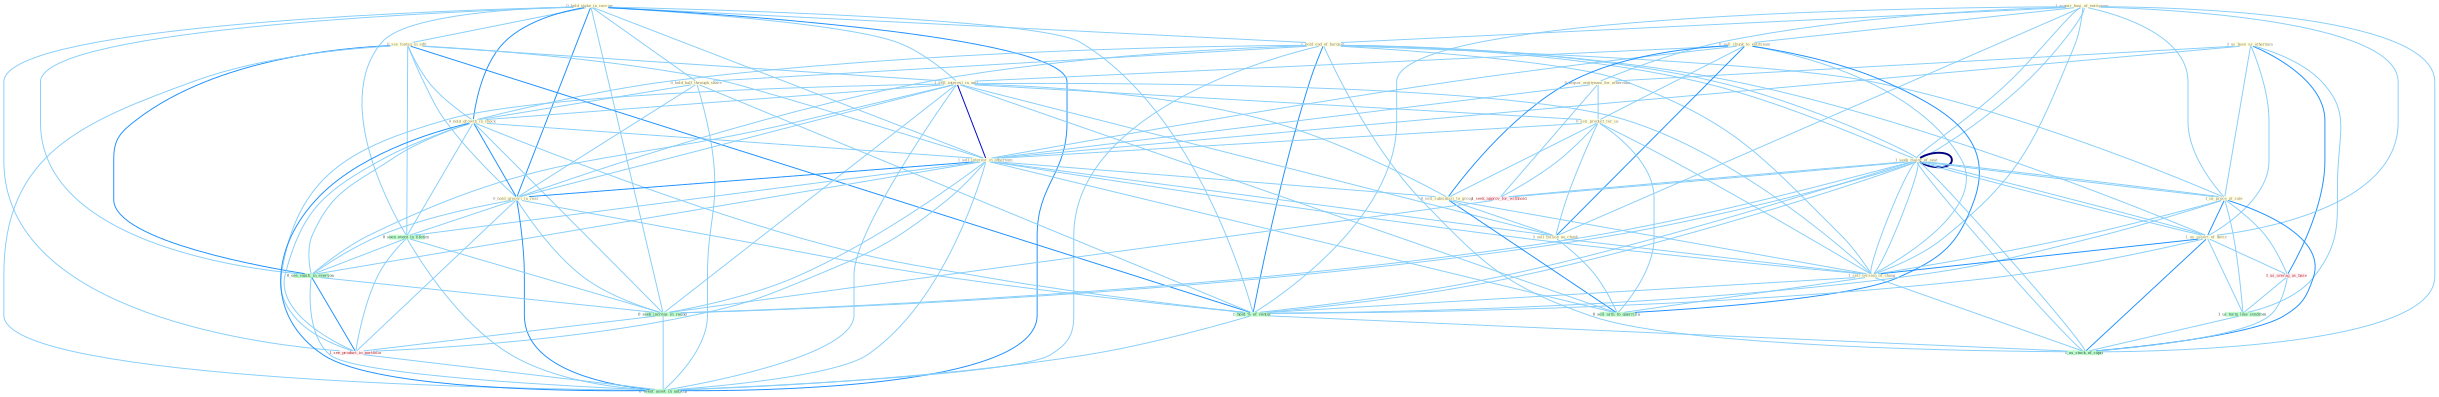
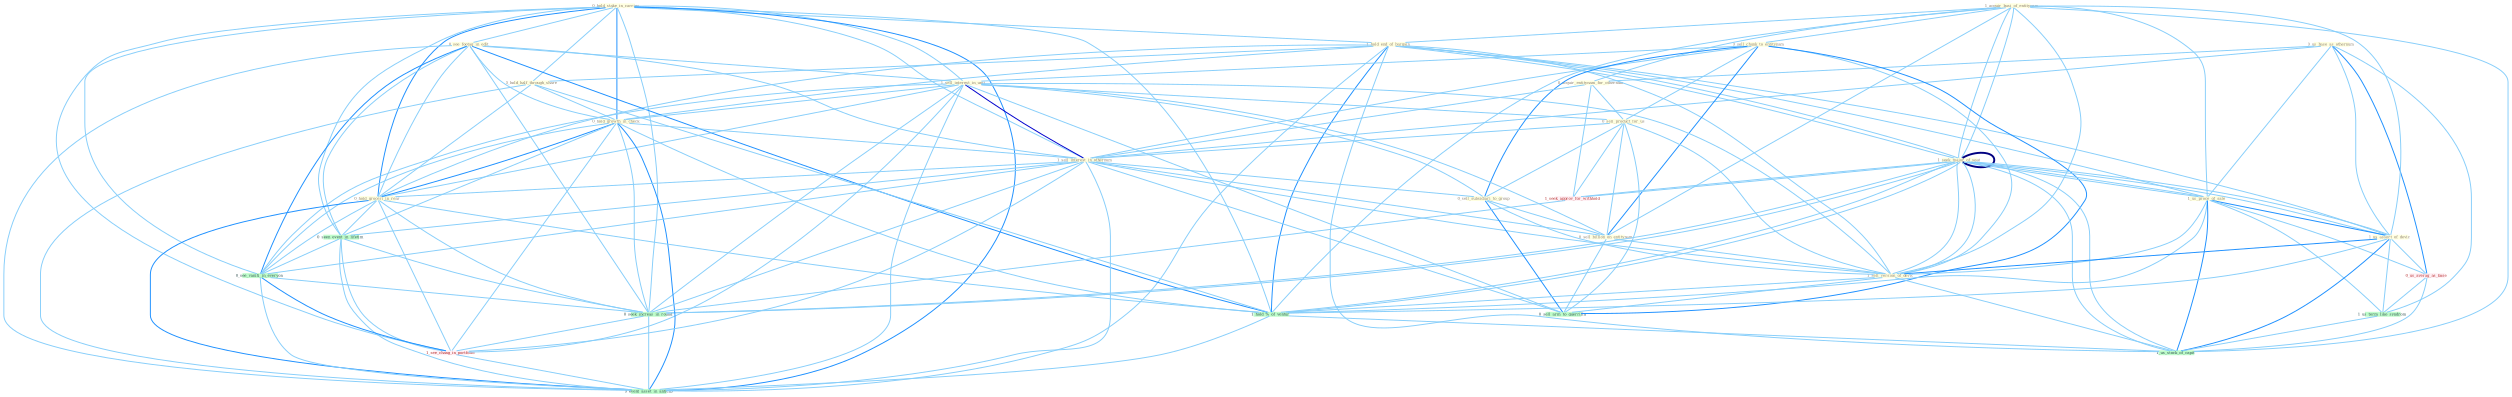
edge "0_see_footag_in_edit" -- "0_seek_increas_in_round": added
edge "1_sell_interest_in_othernum" -- "0_hold_groceri_in_rear": color #1e90ff -> #87cefa
node "0_sell_billion_on_chunk": label "0_sell_billion_on_chunk" -> "0_sell_billion_on_entitynam"
node "1_sell_version_of_chang": label "1_sell_version_of_chang" -> "1_sell_version_of_devic"
node "1_see_product_in_portfolio": label "1_see_product_in_portfolio" -> "1_see_chang_in_portfolio"
